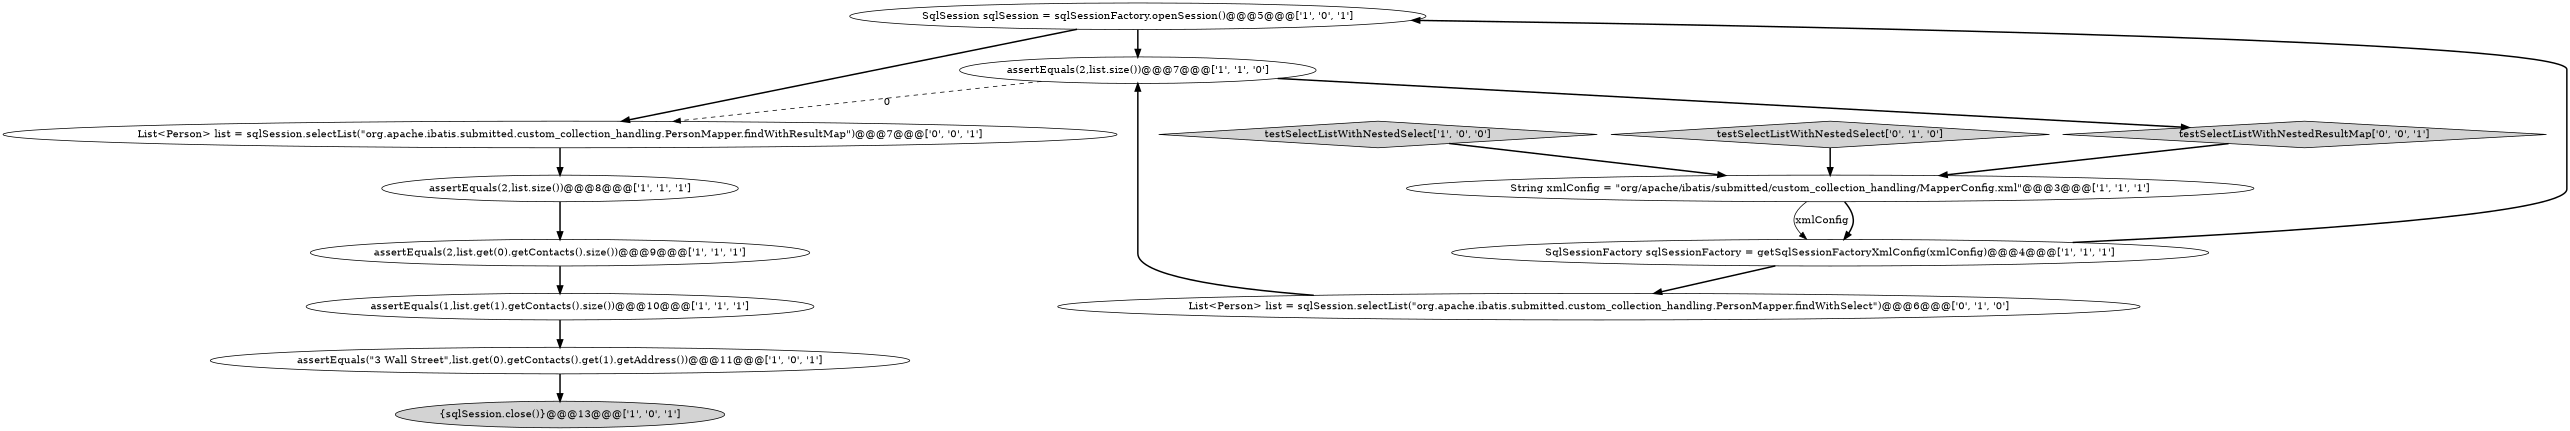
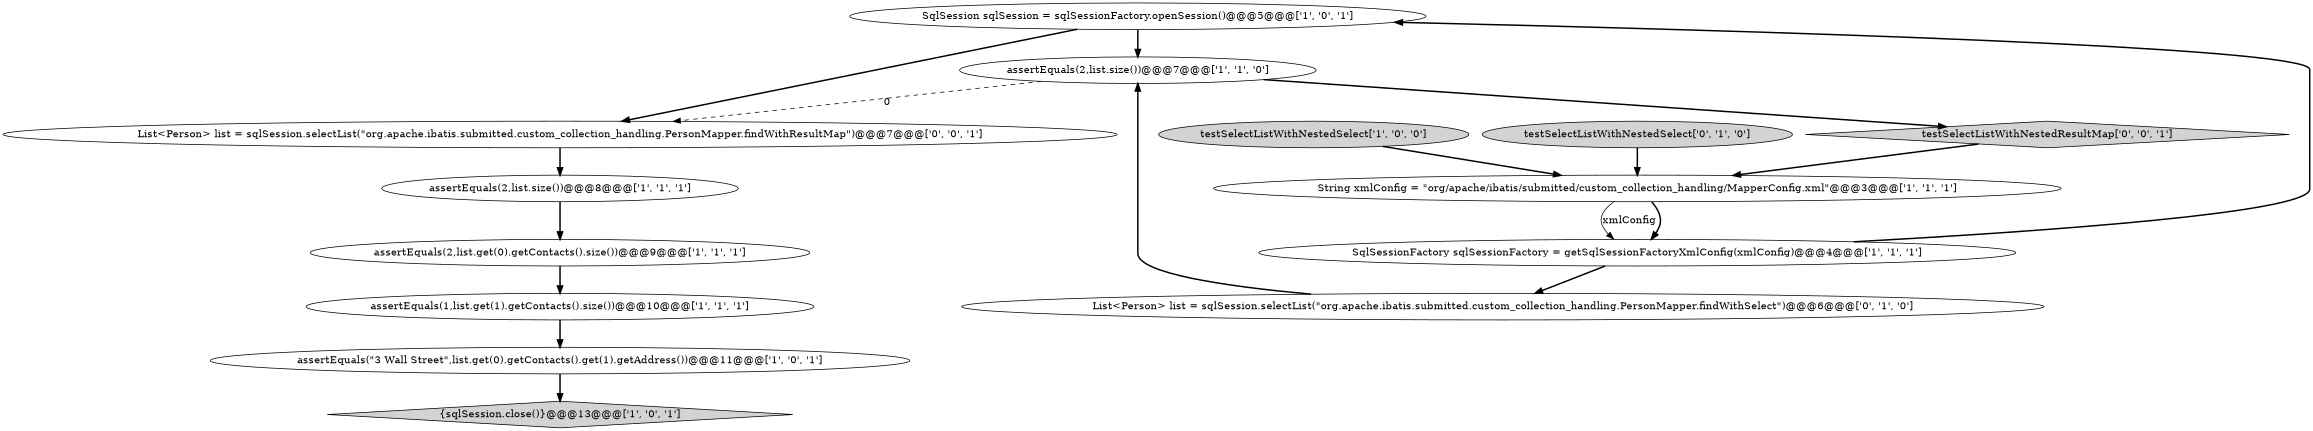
node "testSelectListWithNestedSelect['1', '0', '0']": shape diamond -> ellipse
node "testSelectListWithNestedSelect['0', '1', '0']": shape diamond -> ellipse
node "{sqlSession.close()}@@@13@@@['1', '0', '1']": shape ellipse -> diamond
